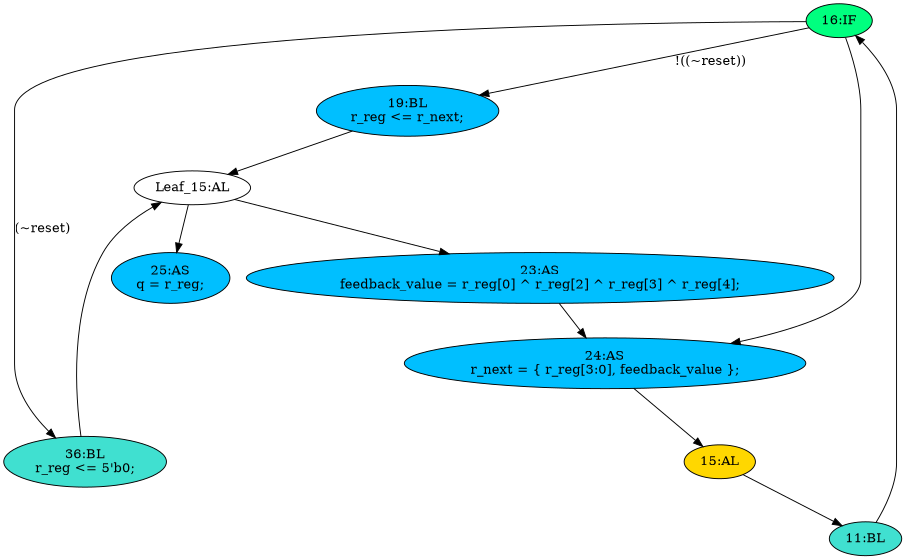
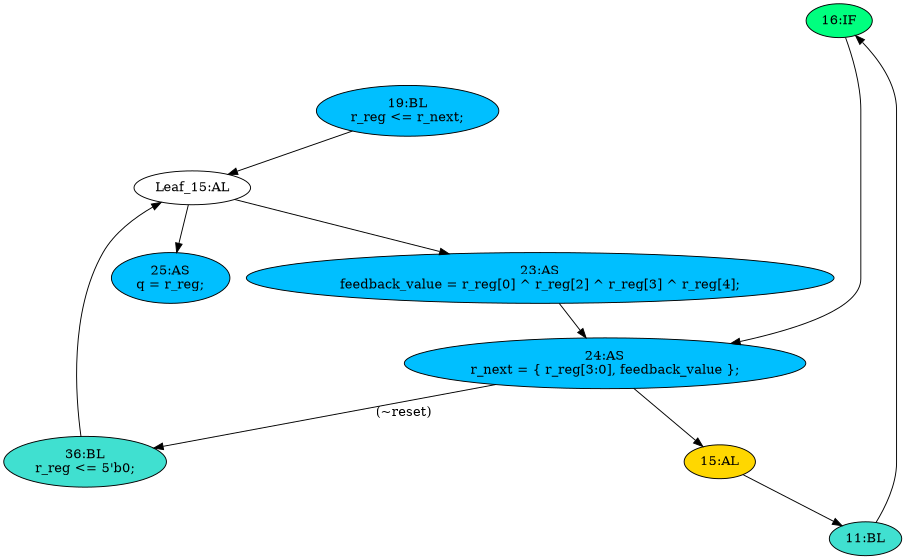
edge "16:IF" -> "36:BL r_reg <= 5'b0;": now "24:AS r_next = { r_reg[3:0], feedback_value };" -> "36:BL r_reg <= 5'b0;"
edge "16:IF" -> "19:BL r_reg <= r_next;": removed, label "!((~reset))"
